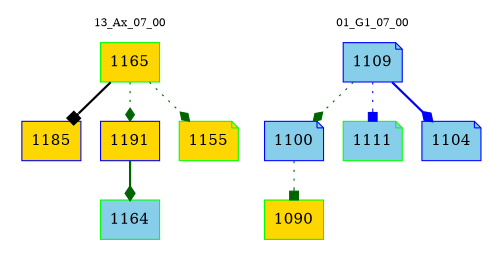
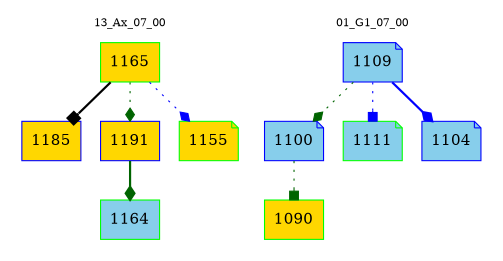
edge "1165" -> "1155": color darkgreen -> blue
